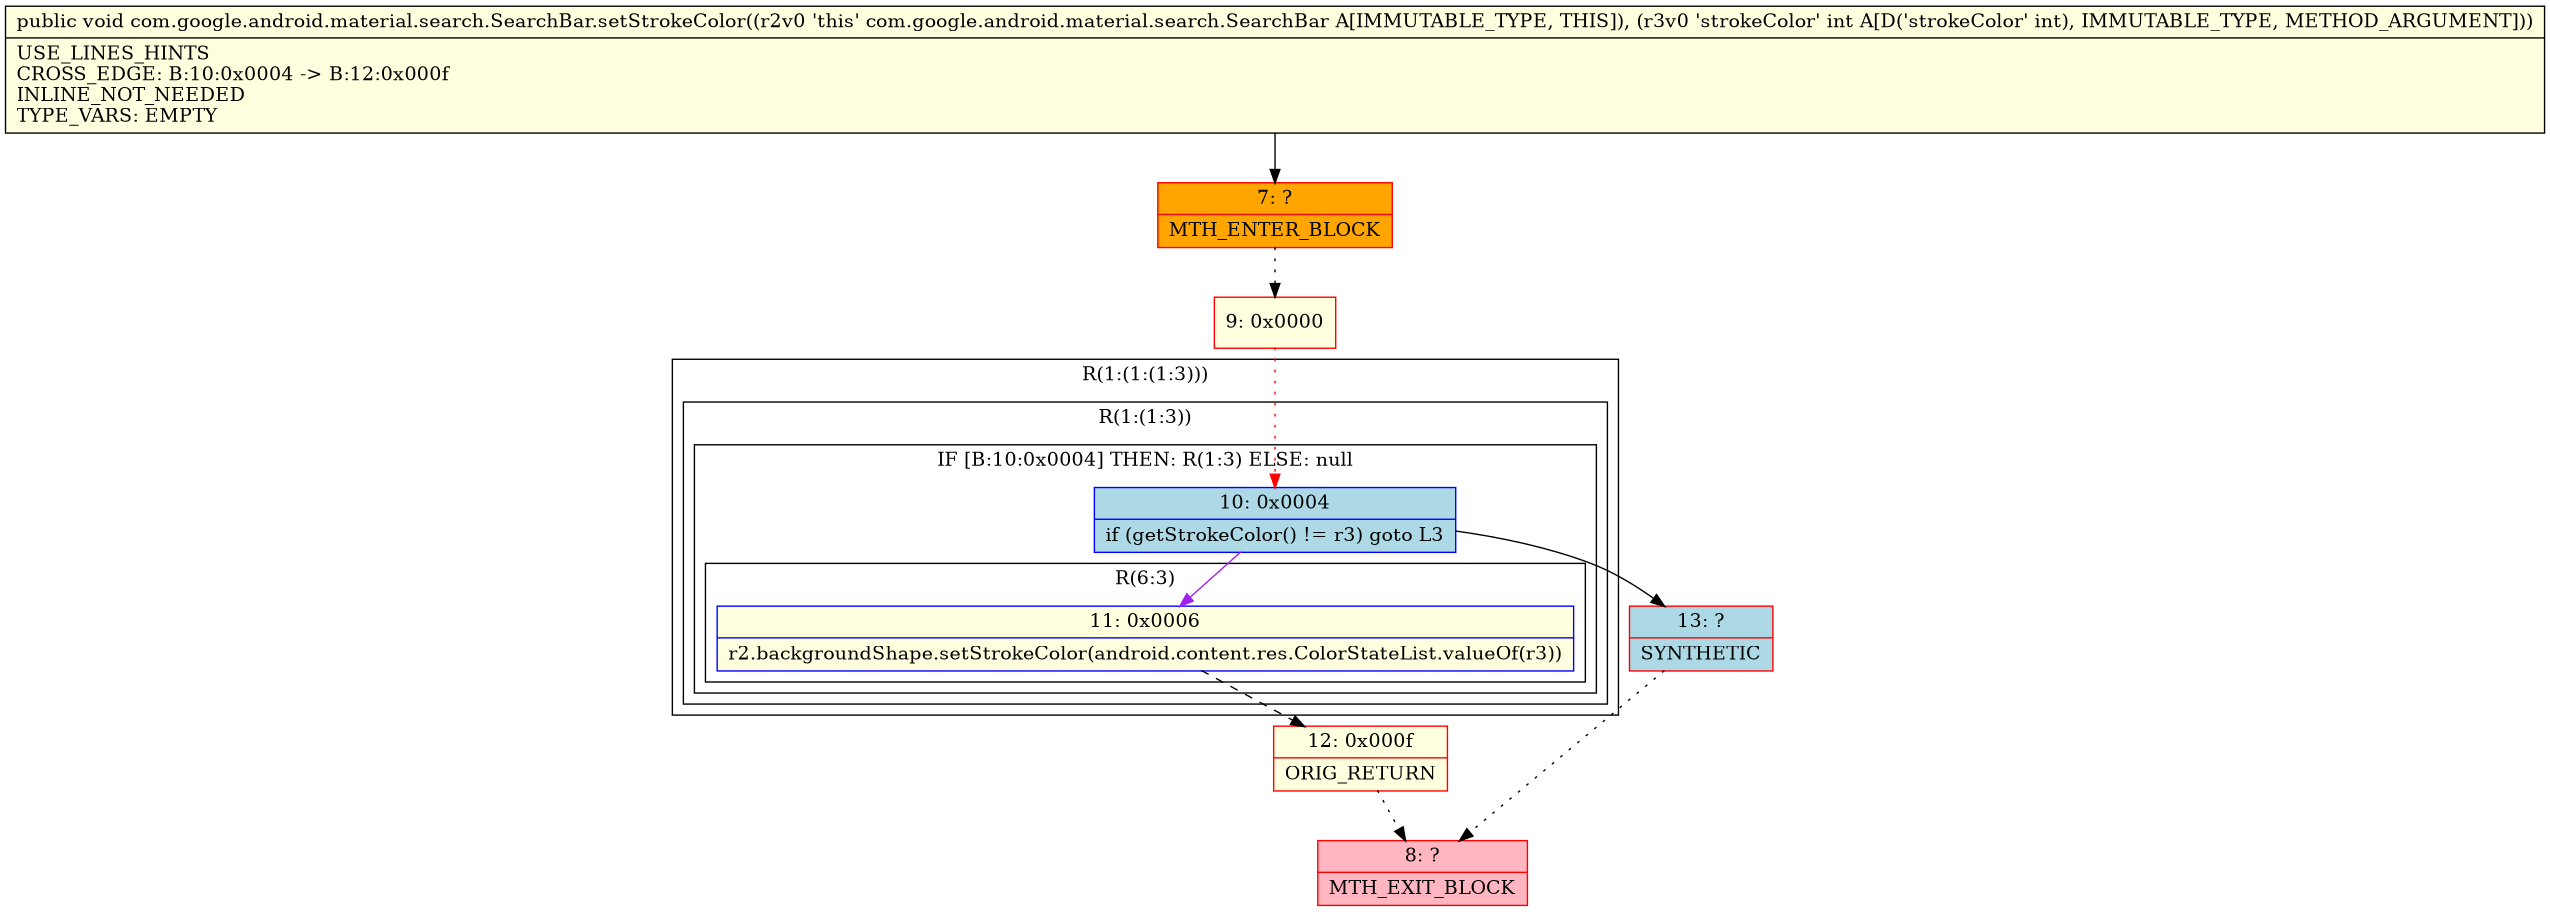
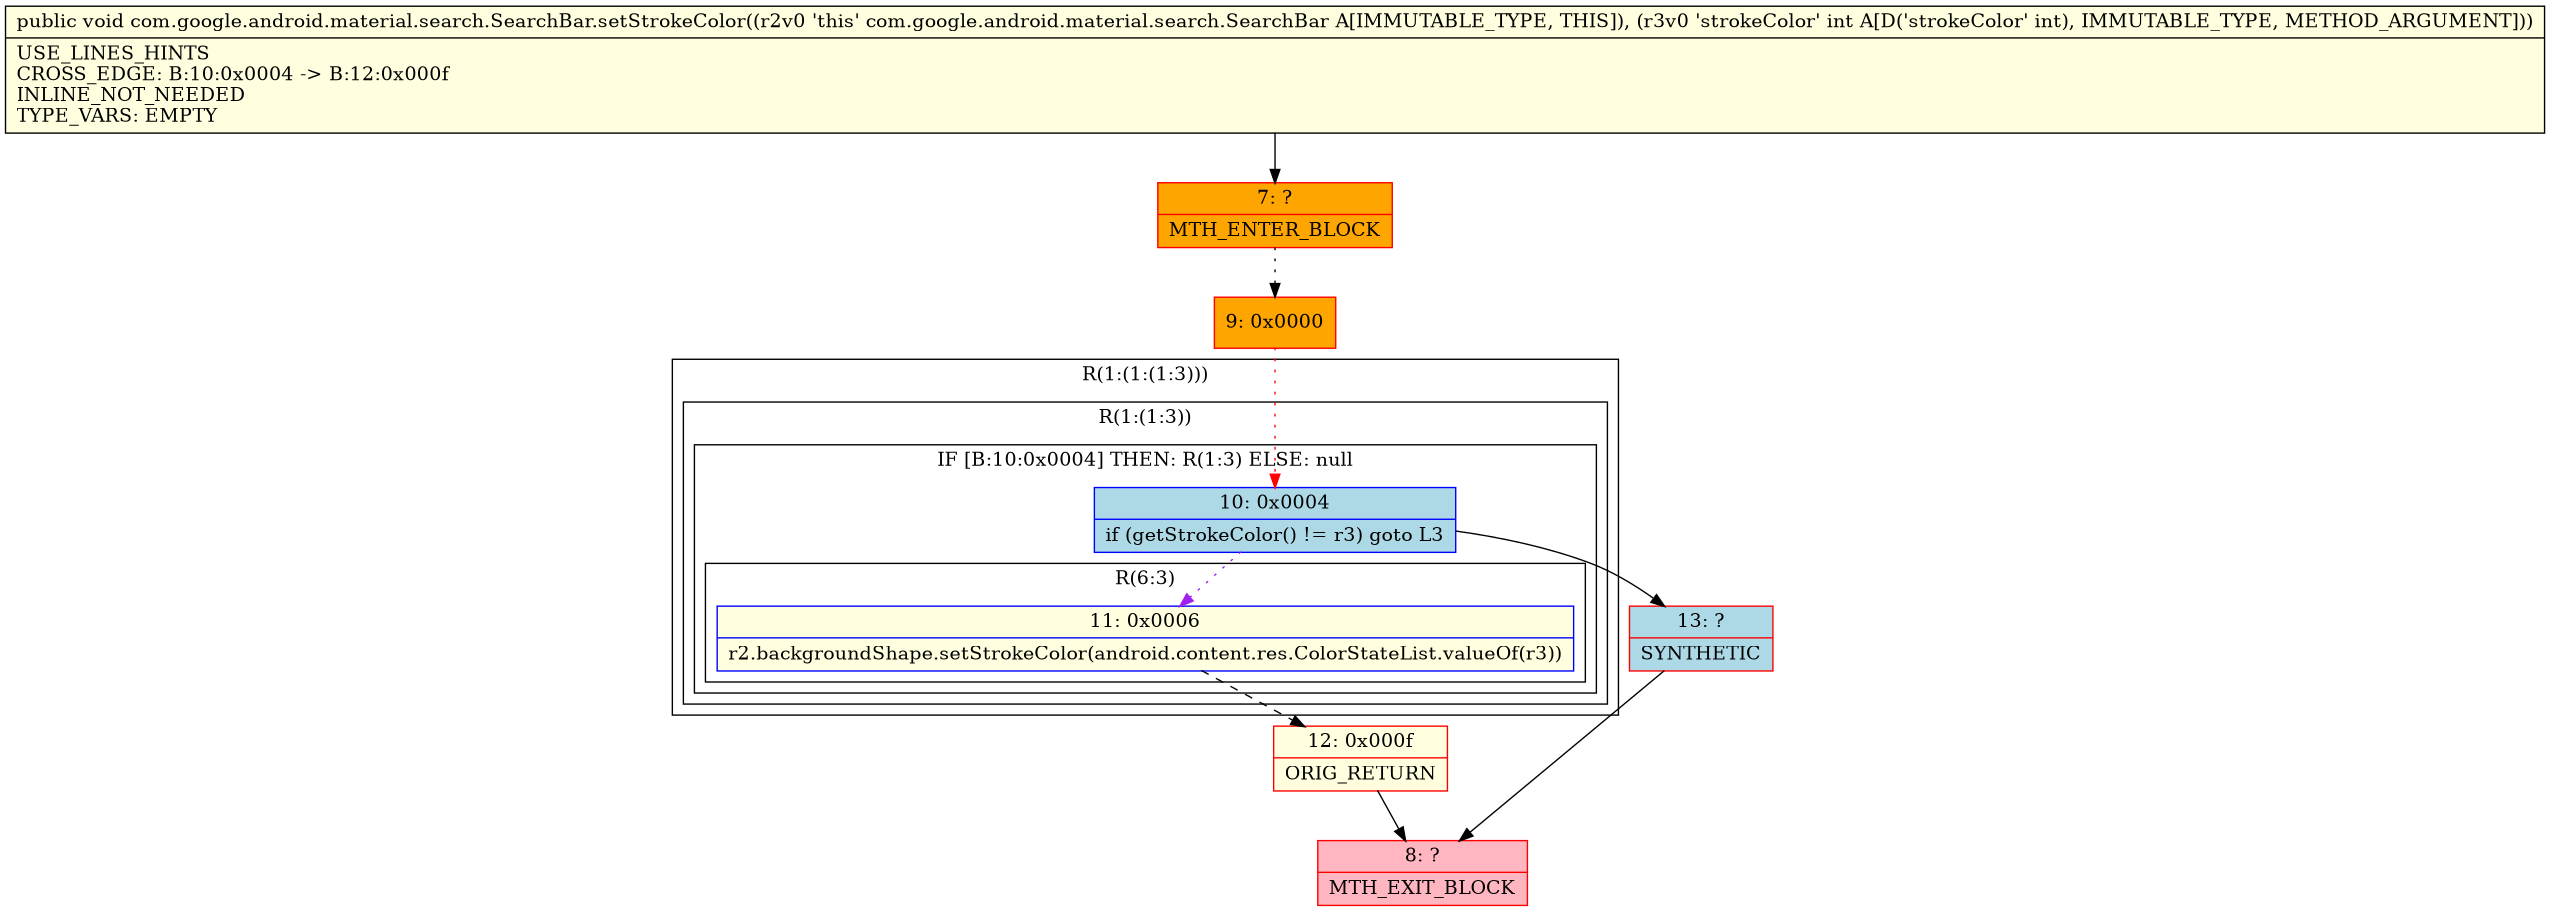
node "9: 0x0000": fillcolor lightyellow -> orange
edge "10: 0x0004" -> "11: 0x0006": style solid -> dotted
edge "13: ?" -> "8: ?": style dotted -> solid
edge "12: 0x000f" -> "8: ?": style dotted -> solid
